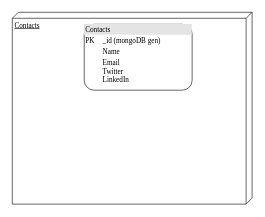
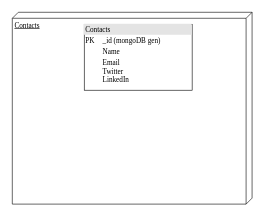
node "Contacts PK _id (mongoDB gen) Name Email Twitter LinkedIn": shape rounded rectangle -> rectangle
